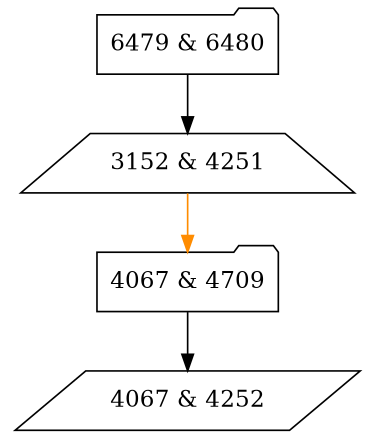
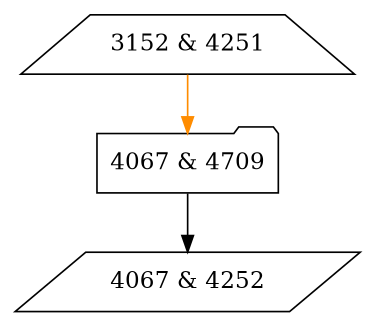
node "6479 & 6480": removed
